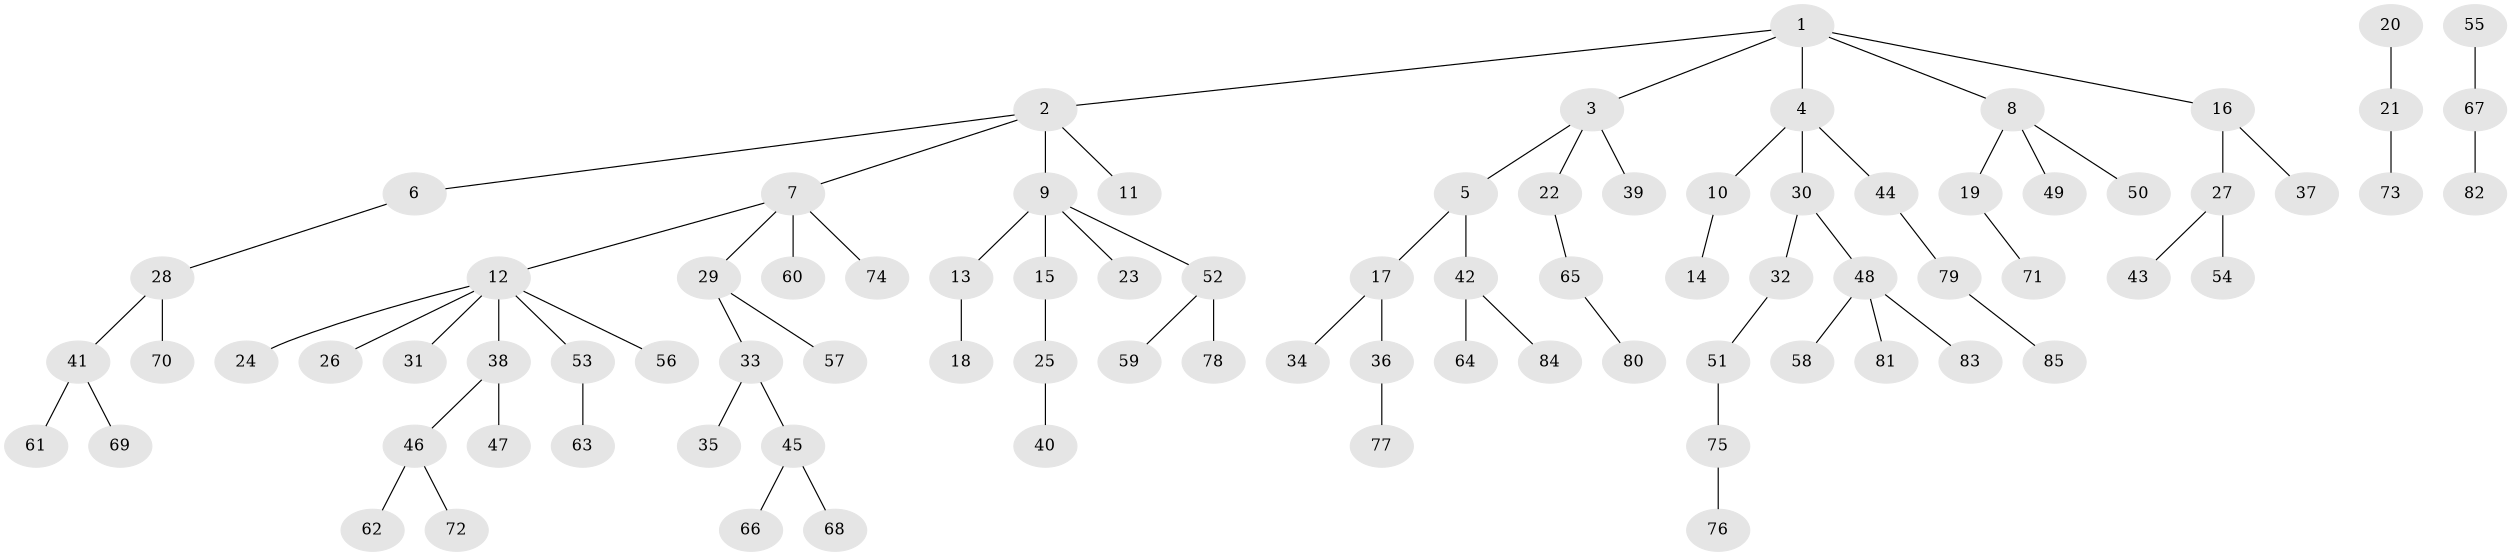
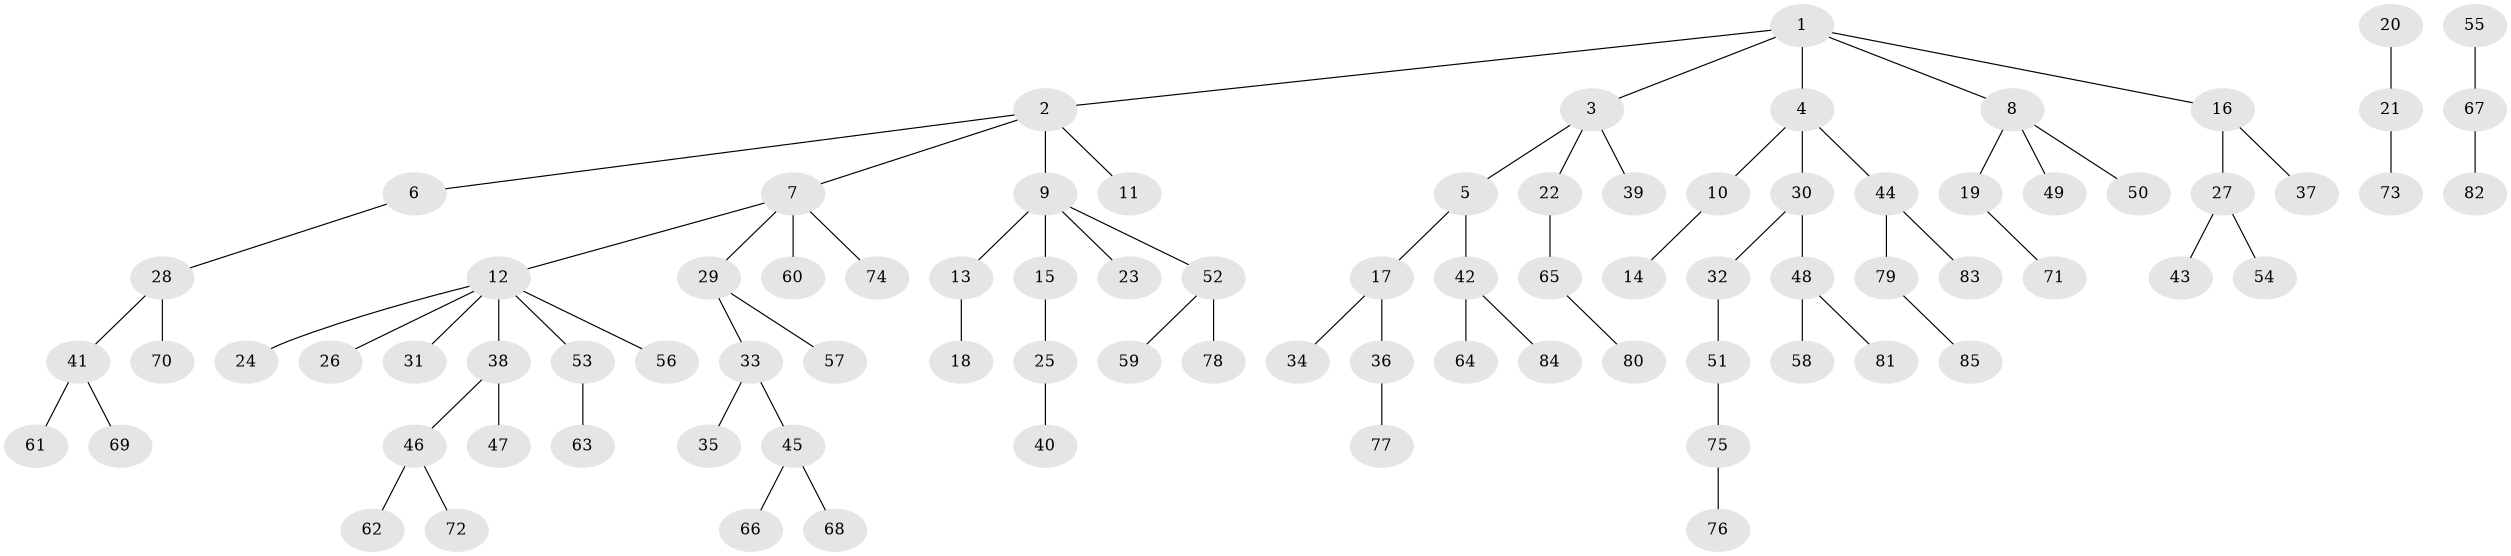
edge "48" -- "83": now "44" -- "83"
